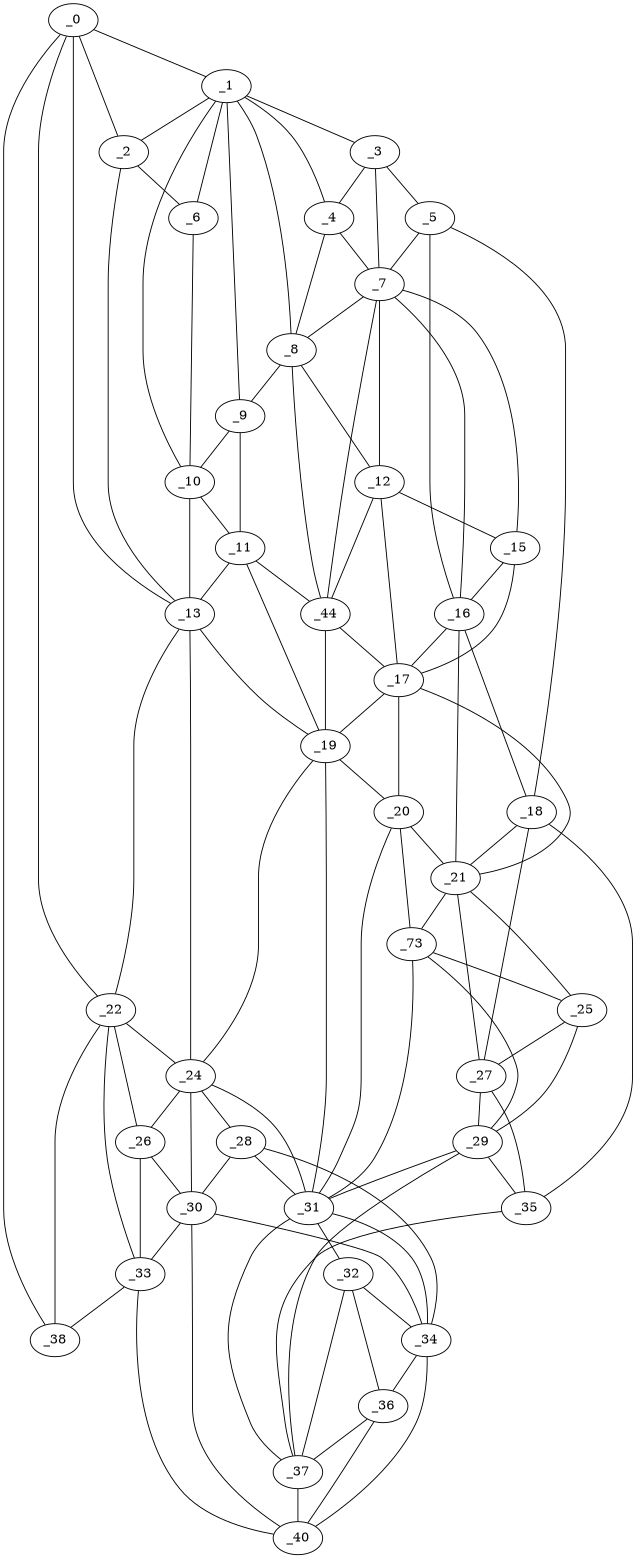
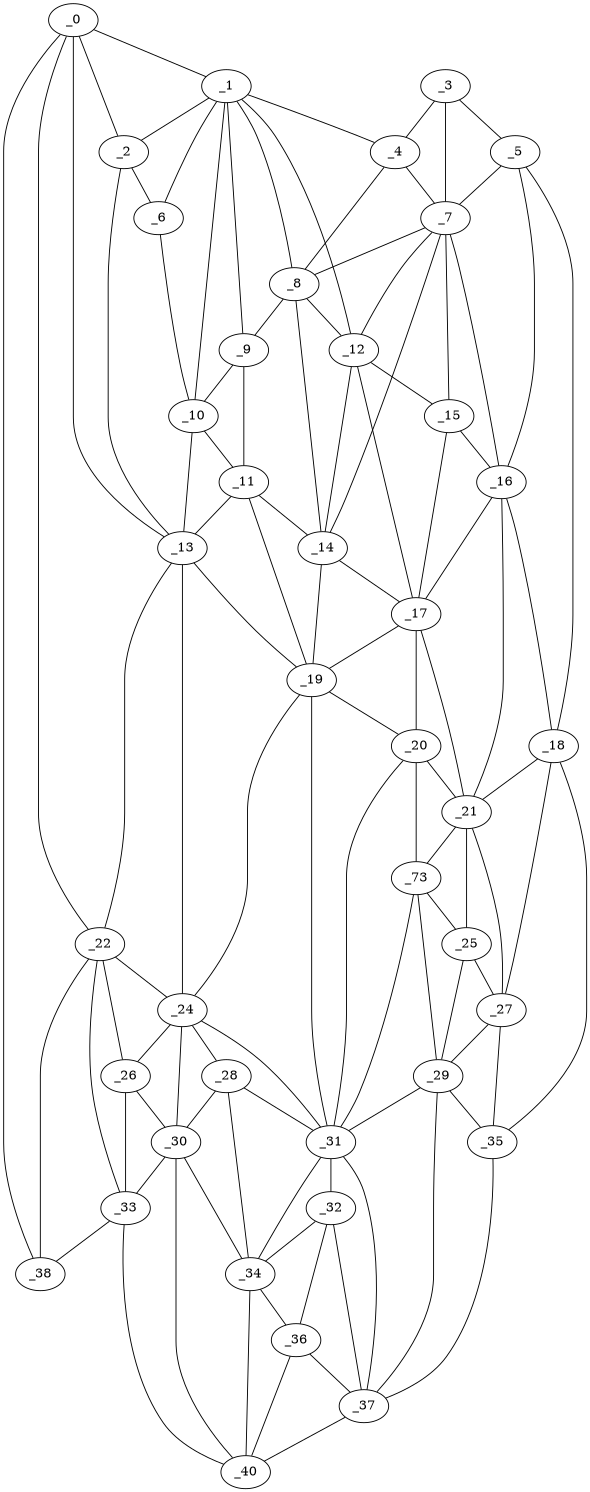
edge "_1" -- "_3": now "_1" -- "_12"
node "_44": label "_44" -> "_14"
